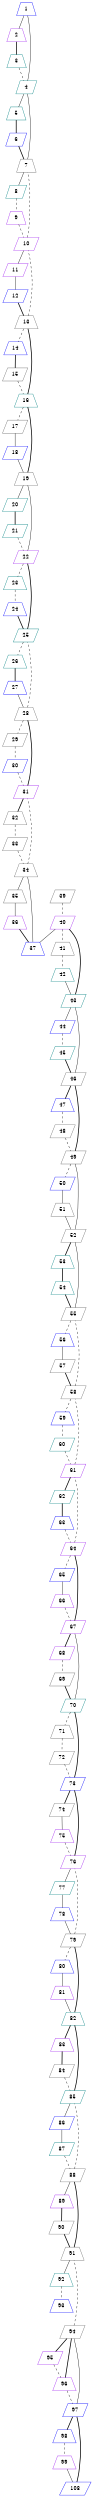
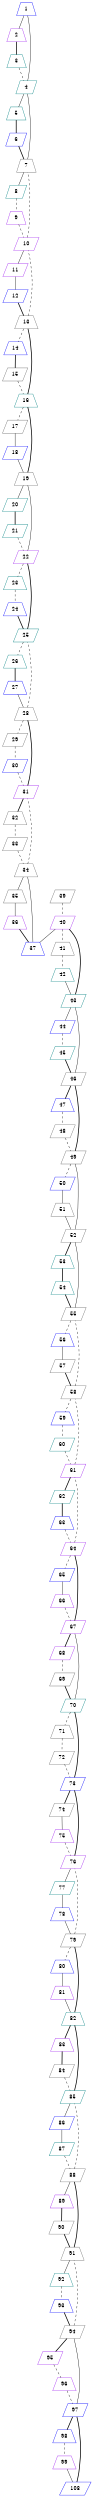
edge "94" -- "96": now "94" -- "93"
